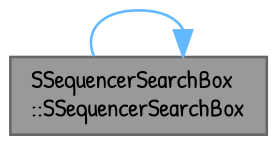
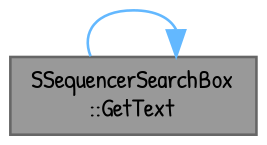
node "SSequencerSearchBox ::SSequencerSearchBox": label "SSequencerSearchBox ::SSequencerSearchBox" -> "SSequencerSearchBox ::GetText"
